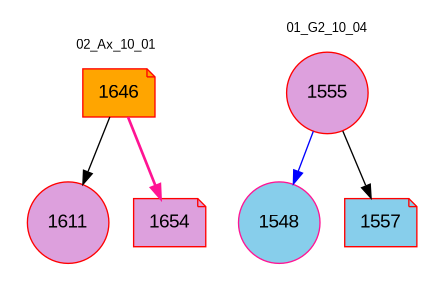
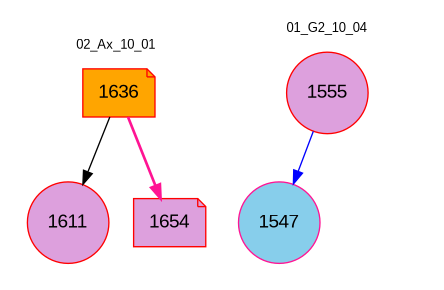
node "1646": label "1646" -> "1636"
node "1548": label "1548" -> "1547"
node "1557": removed
